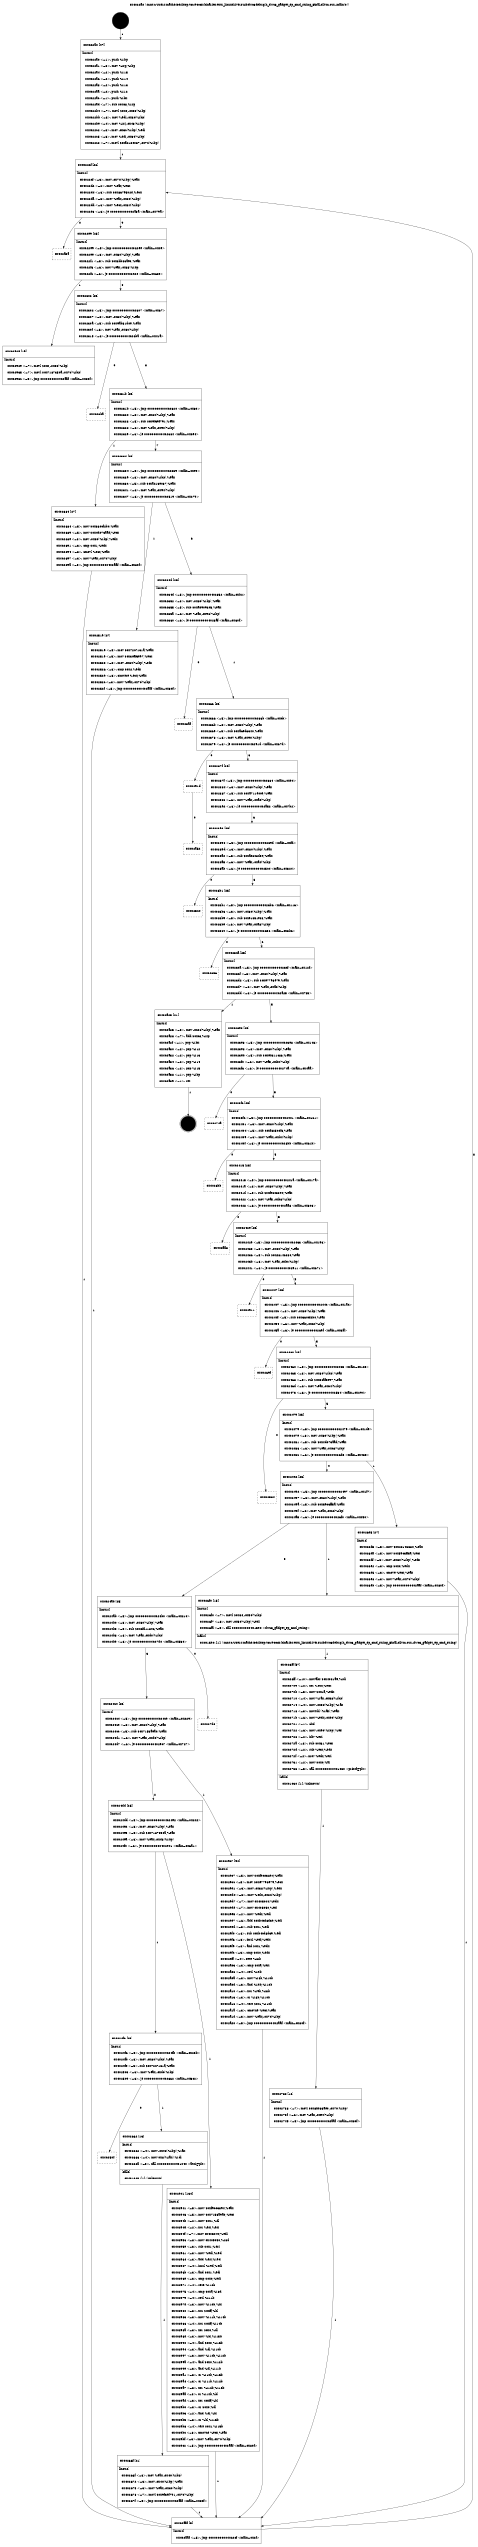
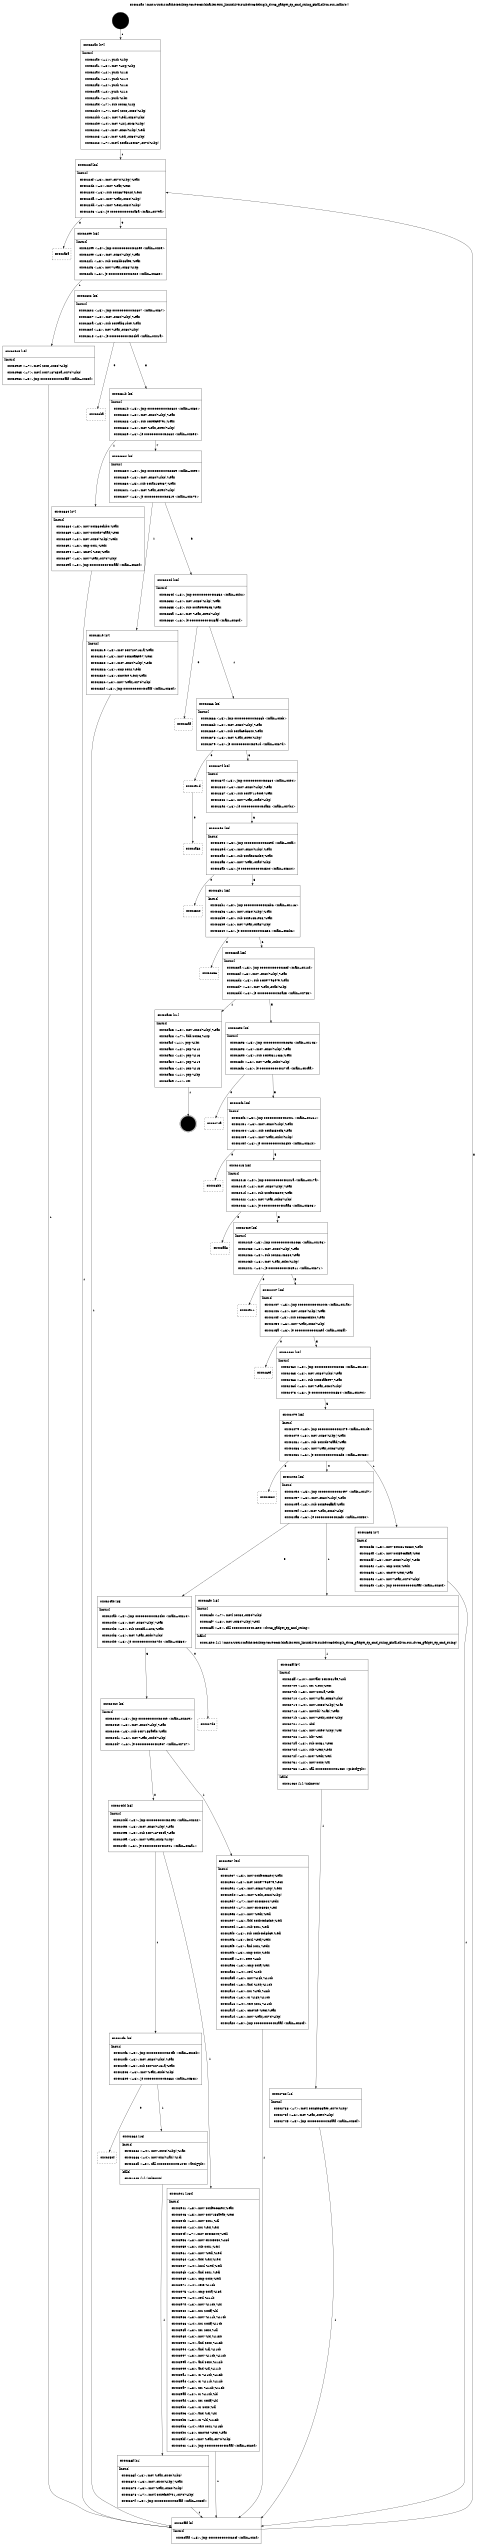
edge "0x4022e9 [25]" -> "0x402302 [25]": removed, label "8"
edge "0x402460 [25]" -> "0x402534": now "0x402479 [25]" -> "0x402534"
edge "0x40292e [19]" -> "0x402aaf [5]": added, label "1"
